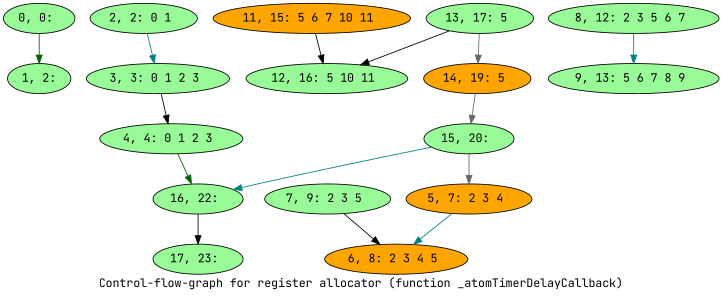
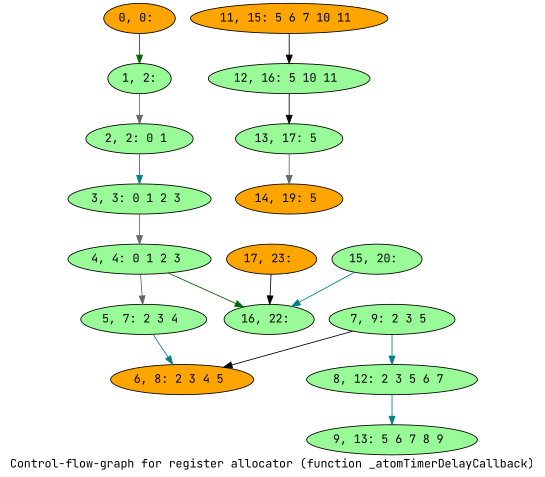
node "0, 0:": fillcolor palegreen -> orange
edge "13, 17: 5" -> "12, 16: 5 10 11": reversed
edge "1, 2:" -> "2, 2: 0 1": added
edge "3, 3: 0 1 2 3" -> "4, 4: 0 1 2 3": color black -> gray40
edge "14, 19: 5" -> "15, 20:": removed
edge "15, 20:" -> "5, 7: 2 3 4": now "4, 4: 0 1 2 3" -> "5, 7: 2 3 4"
node "5, 7: 2 3 4": fillcolor orange -> palegreen
edge "16, 22:" -> "17, 23:": reversed
node "17, 23:": fillcolor palegreen -> orange
edge "7, 9: 2 3 5" -> "8, 12: 2 3 5 6 7": added
